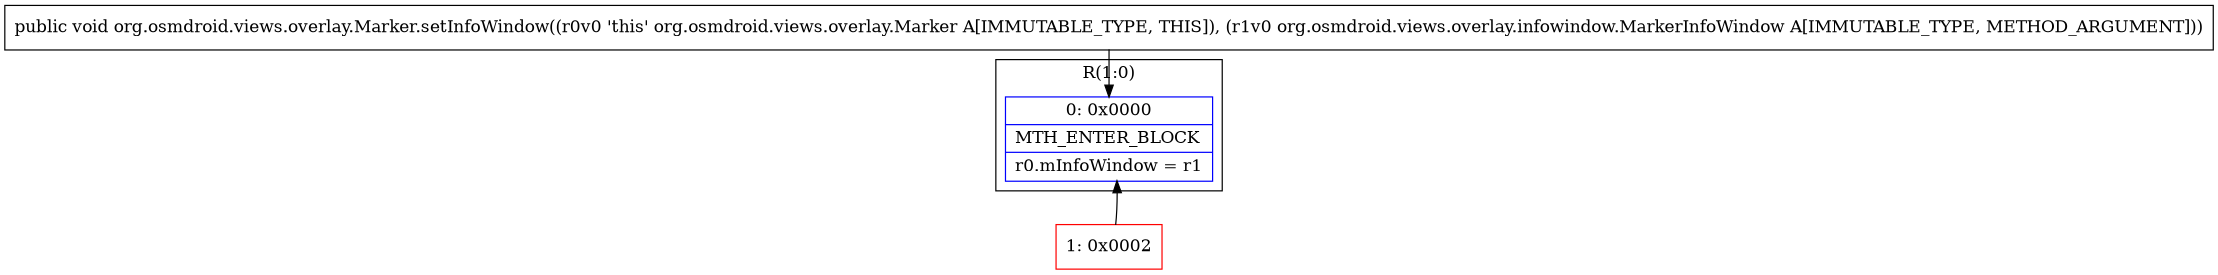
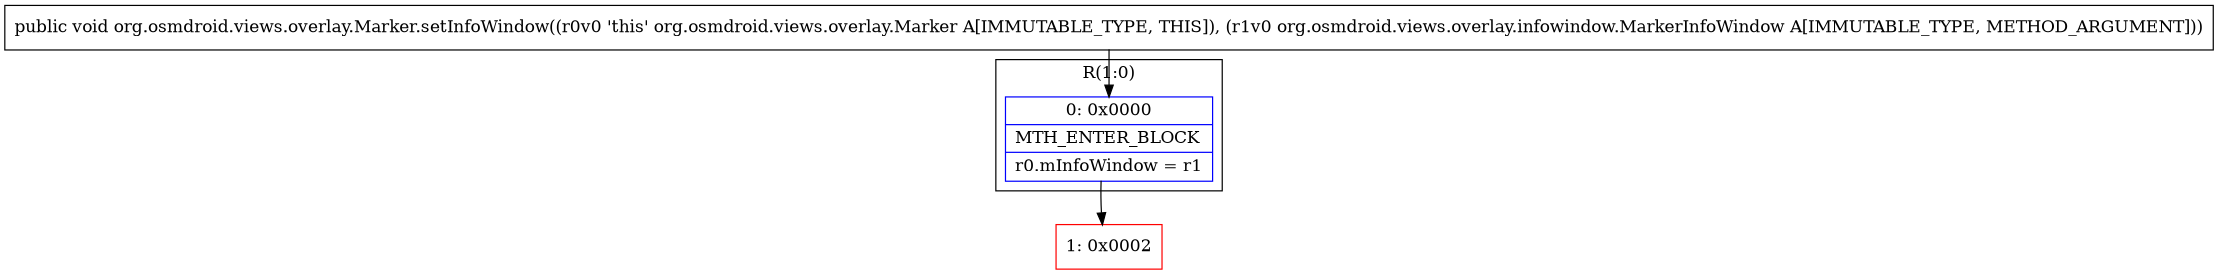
edge "1: 0x0002" -> "0: 0x0000": reversed
